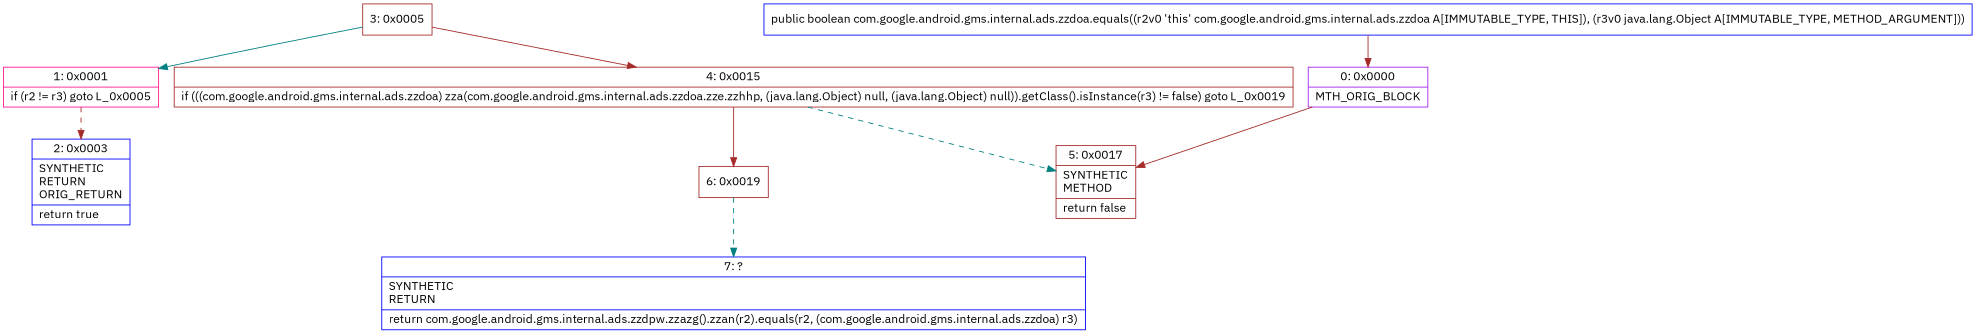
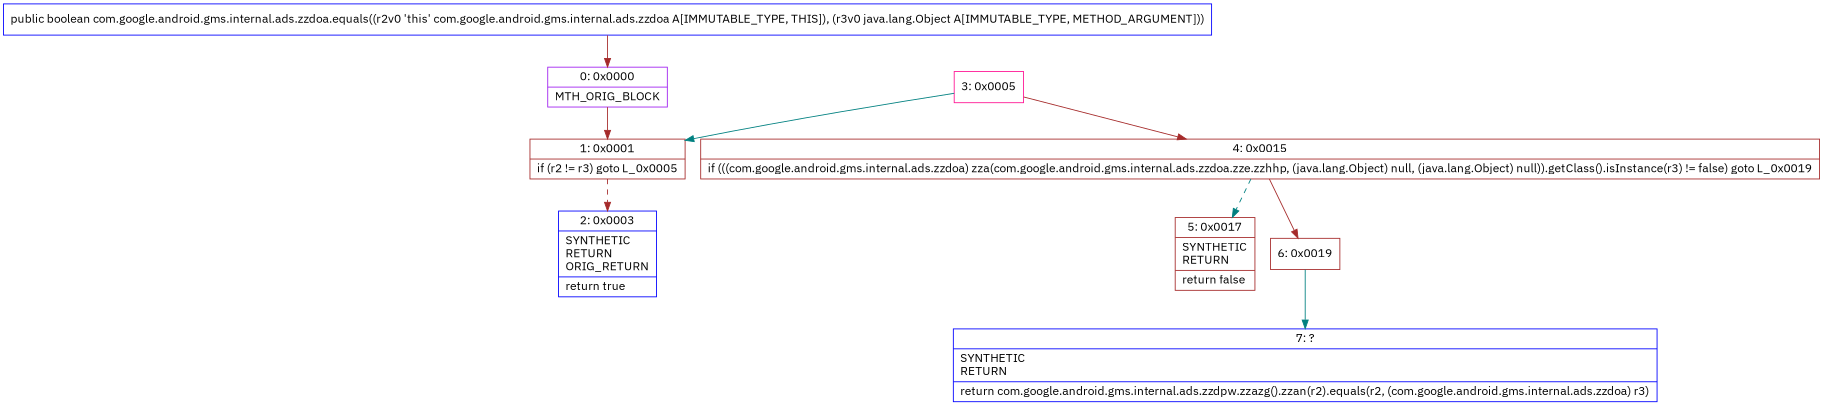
node "3: 0x0005": color brown -> deeppink
node "1: 0x0001": color deeppink -> brown
edge "0: 0x0000" -> "5: 0x0017": now "0: 0x0000" -> "1: 0x0001"
node "5: 0x0017": text "METHOD" -> "RETURN"
edge "6: 0x0019" -> "7: ?": style dashed -> solid
